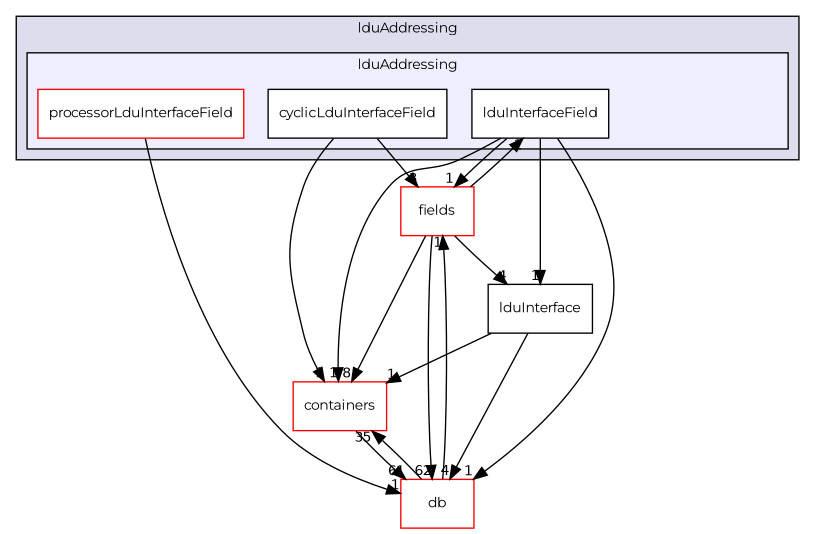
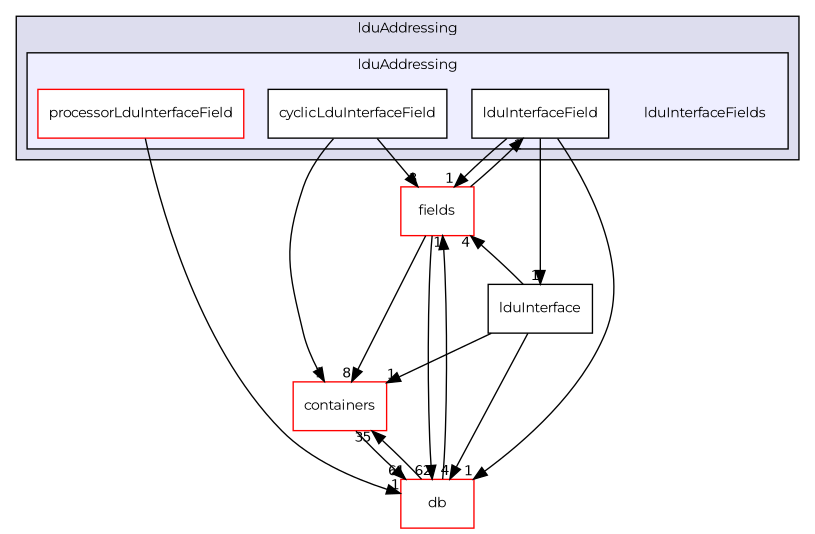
node "lduInterfaceFields": added
edge "lduInterfaceField" -> "containers": removed
edge "fields" -> "lduInterface": reversed
